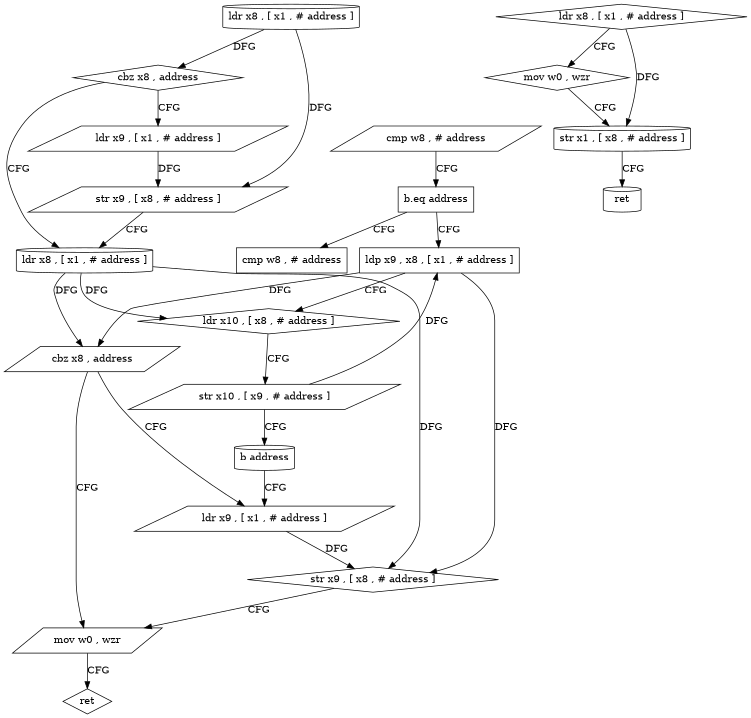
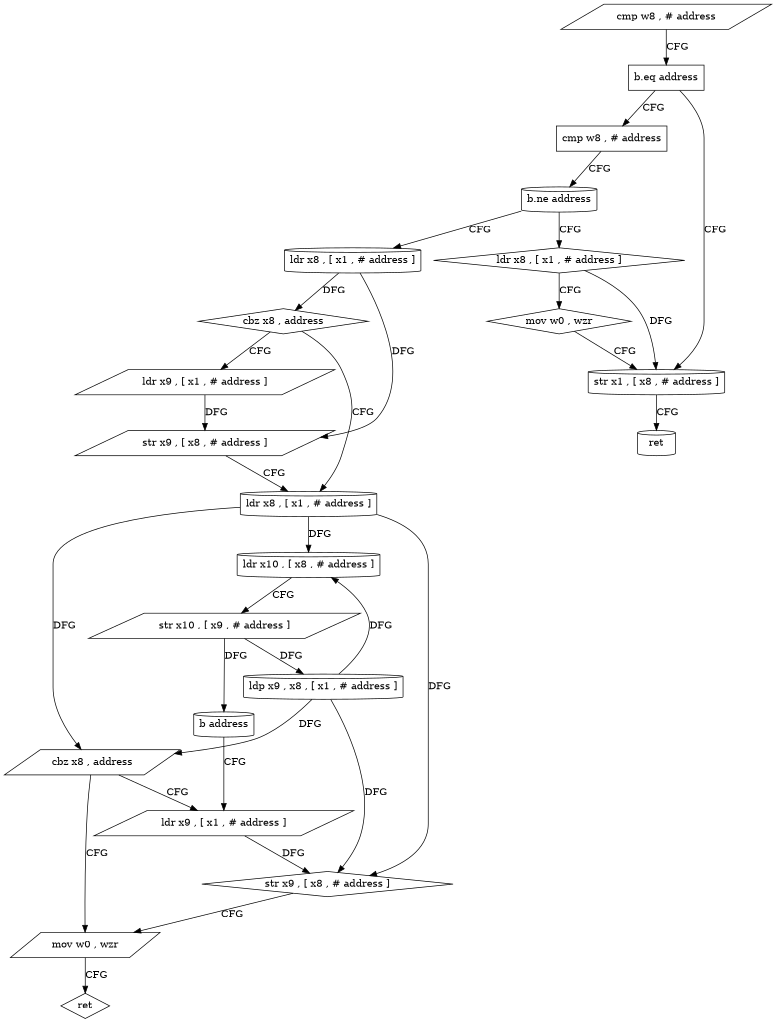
node "b.ne address": added
edge "b.eq address" -> "ldp x9 , x8 , [ x1 , # address ]": now "b.eq address" -> "str x1 , [ x8 , # address ]"
node "ldp x9 , x8 , [ x1 , # address ]": shape box -> cylinder
edge "ldp x9 , x8 , [ x1 , # address ]" -> "ldr x10 , [ x8 , # address ]": label "CFG" -> "DFG"
node "ldr x10 , [ x8 , # address ]": shape diamond -> cylinder
edge "str x10 , [ x9 , # address ]" -> "b address": label "CFG" -> "DFG"
